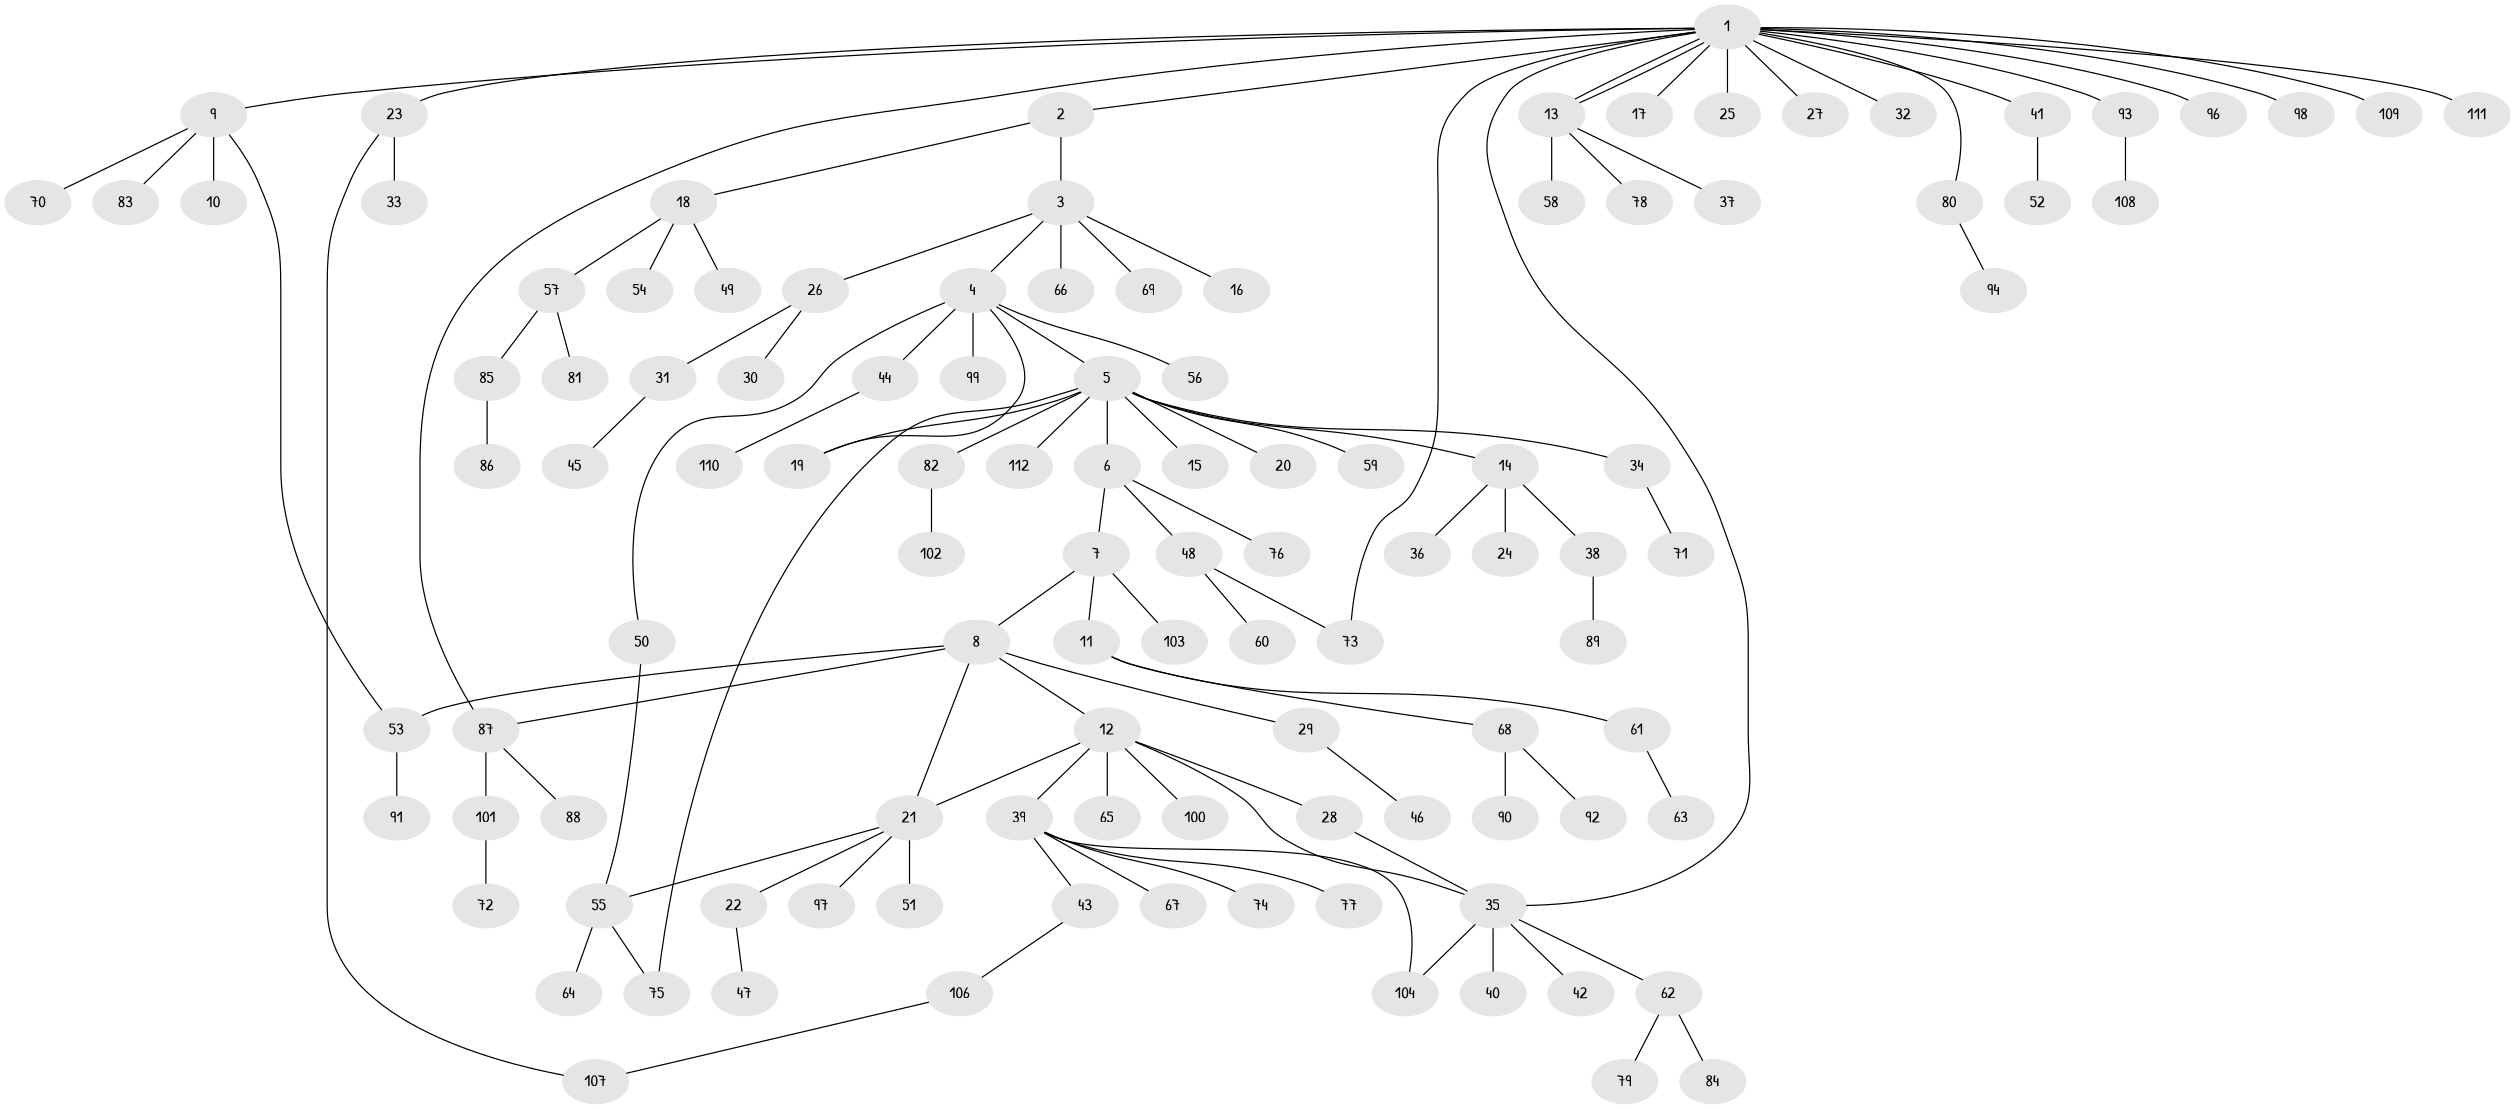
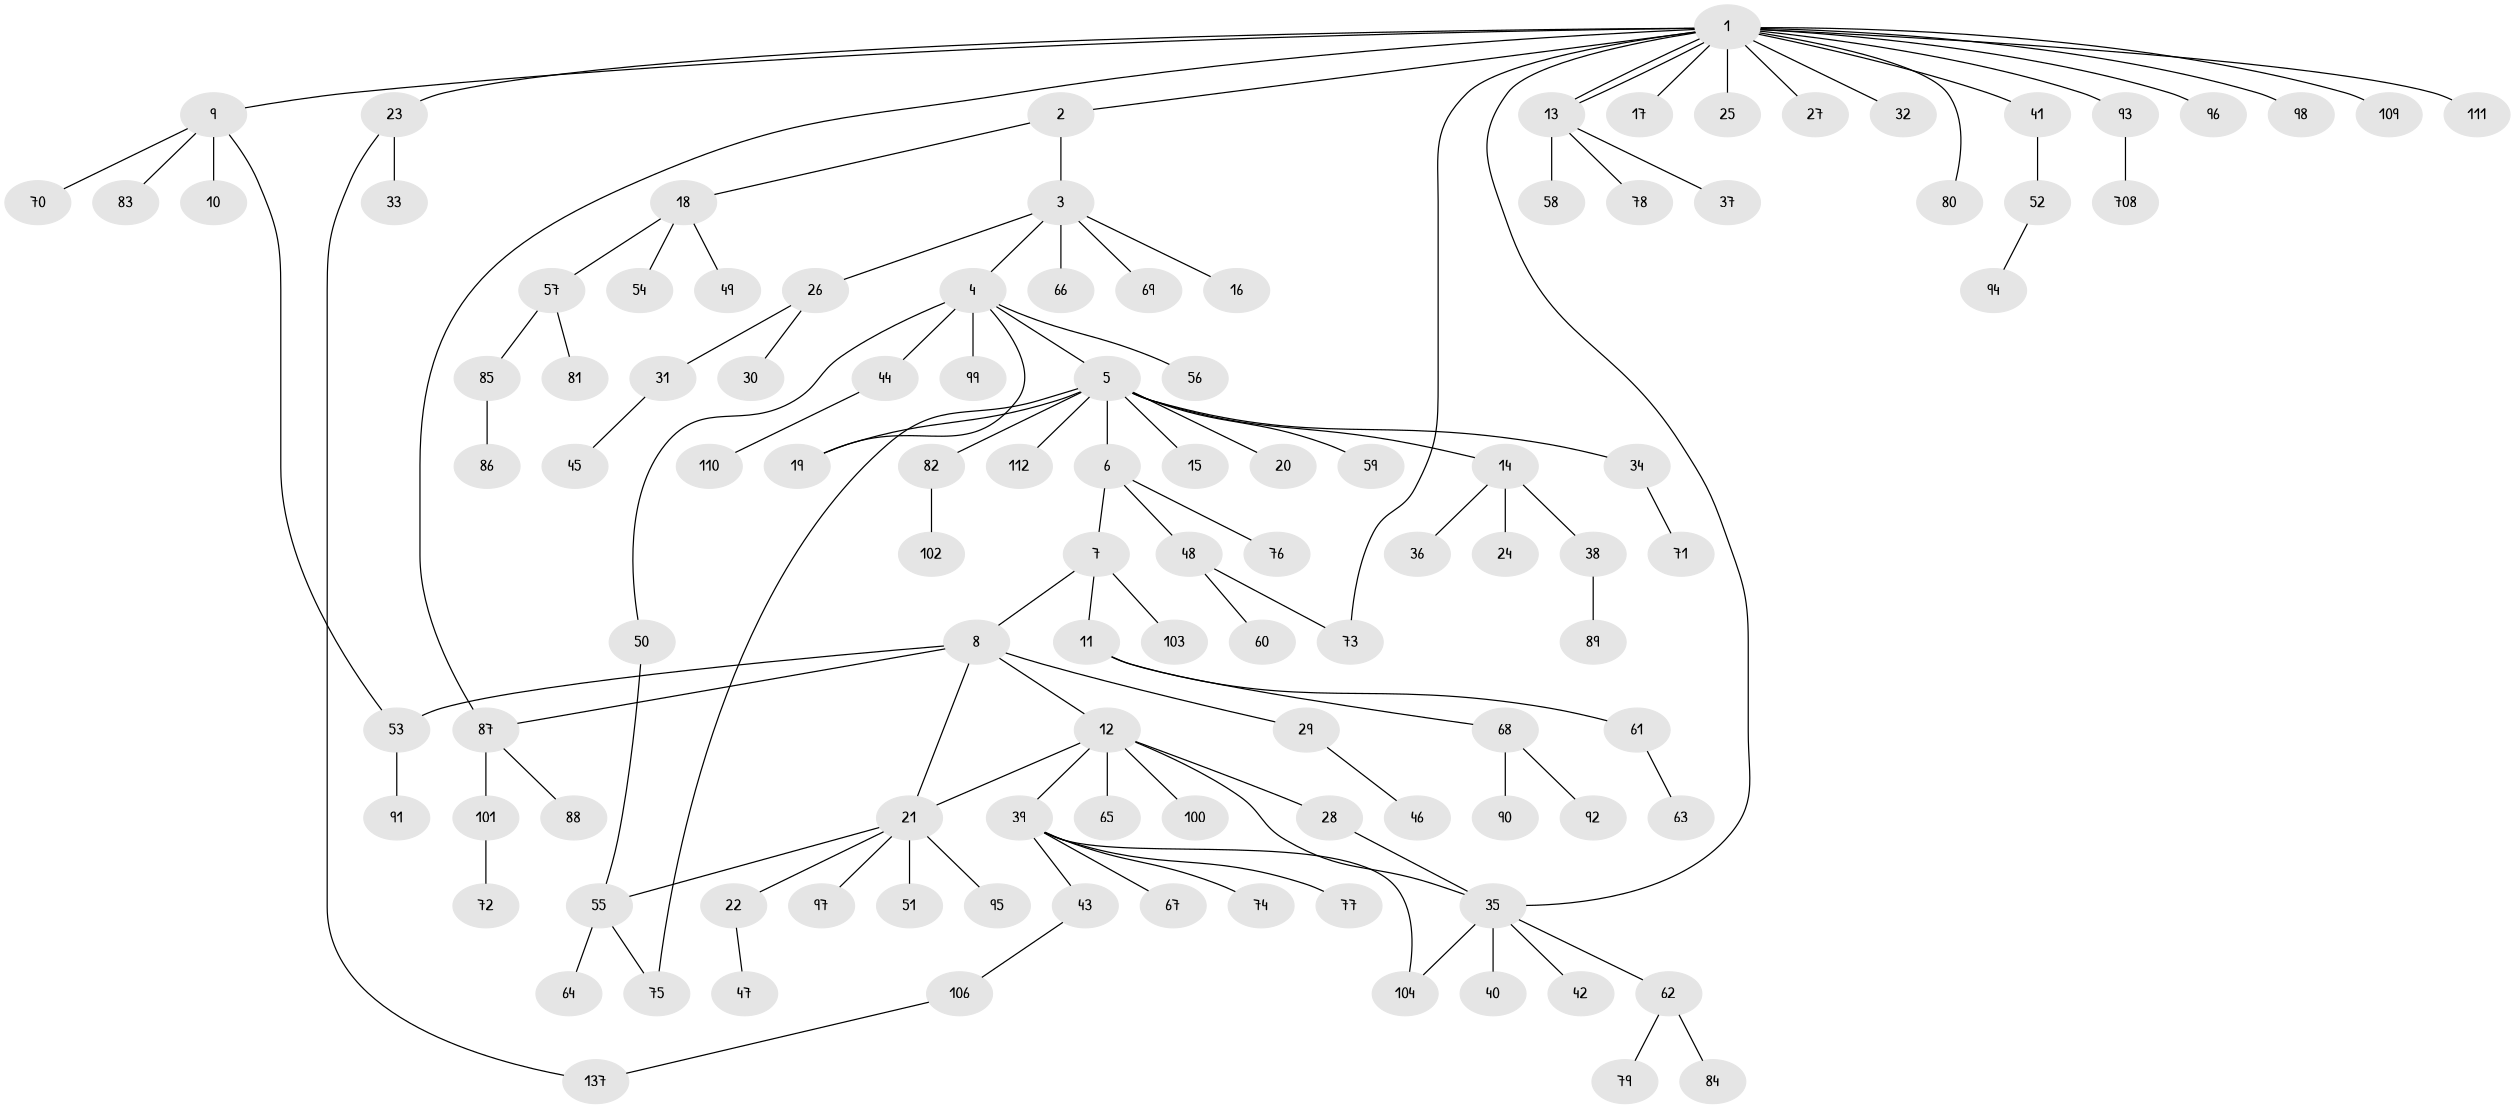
node "108": label "108" -> "708"
edge "80" -- "94": now "52" -- "94"
node "95": added
node "107": label "107" -> "137"
